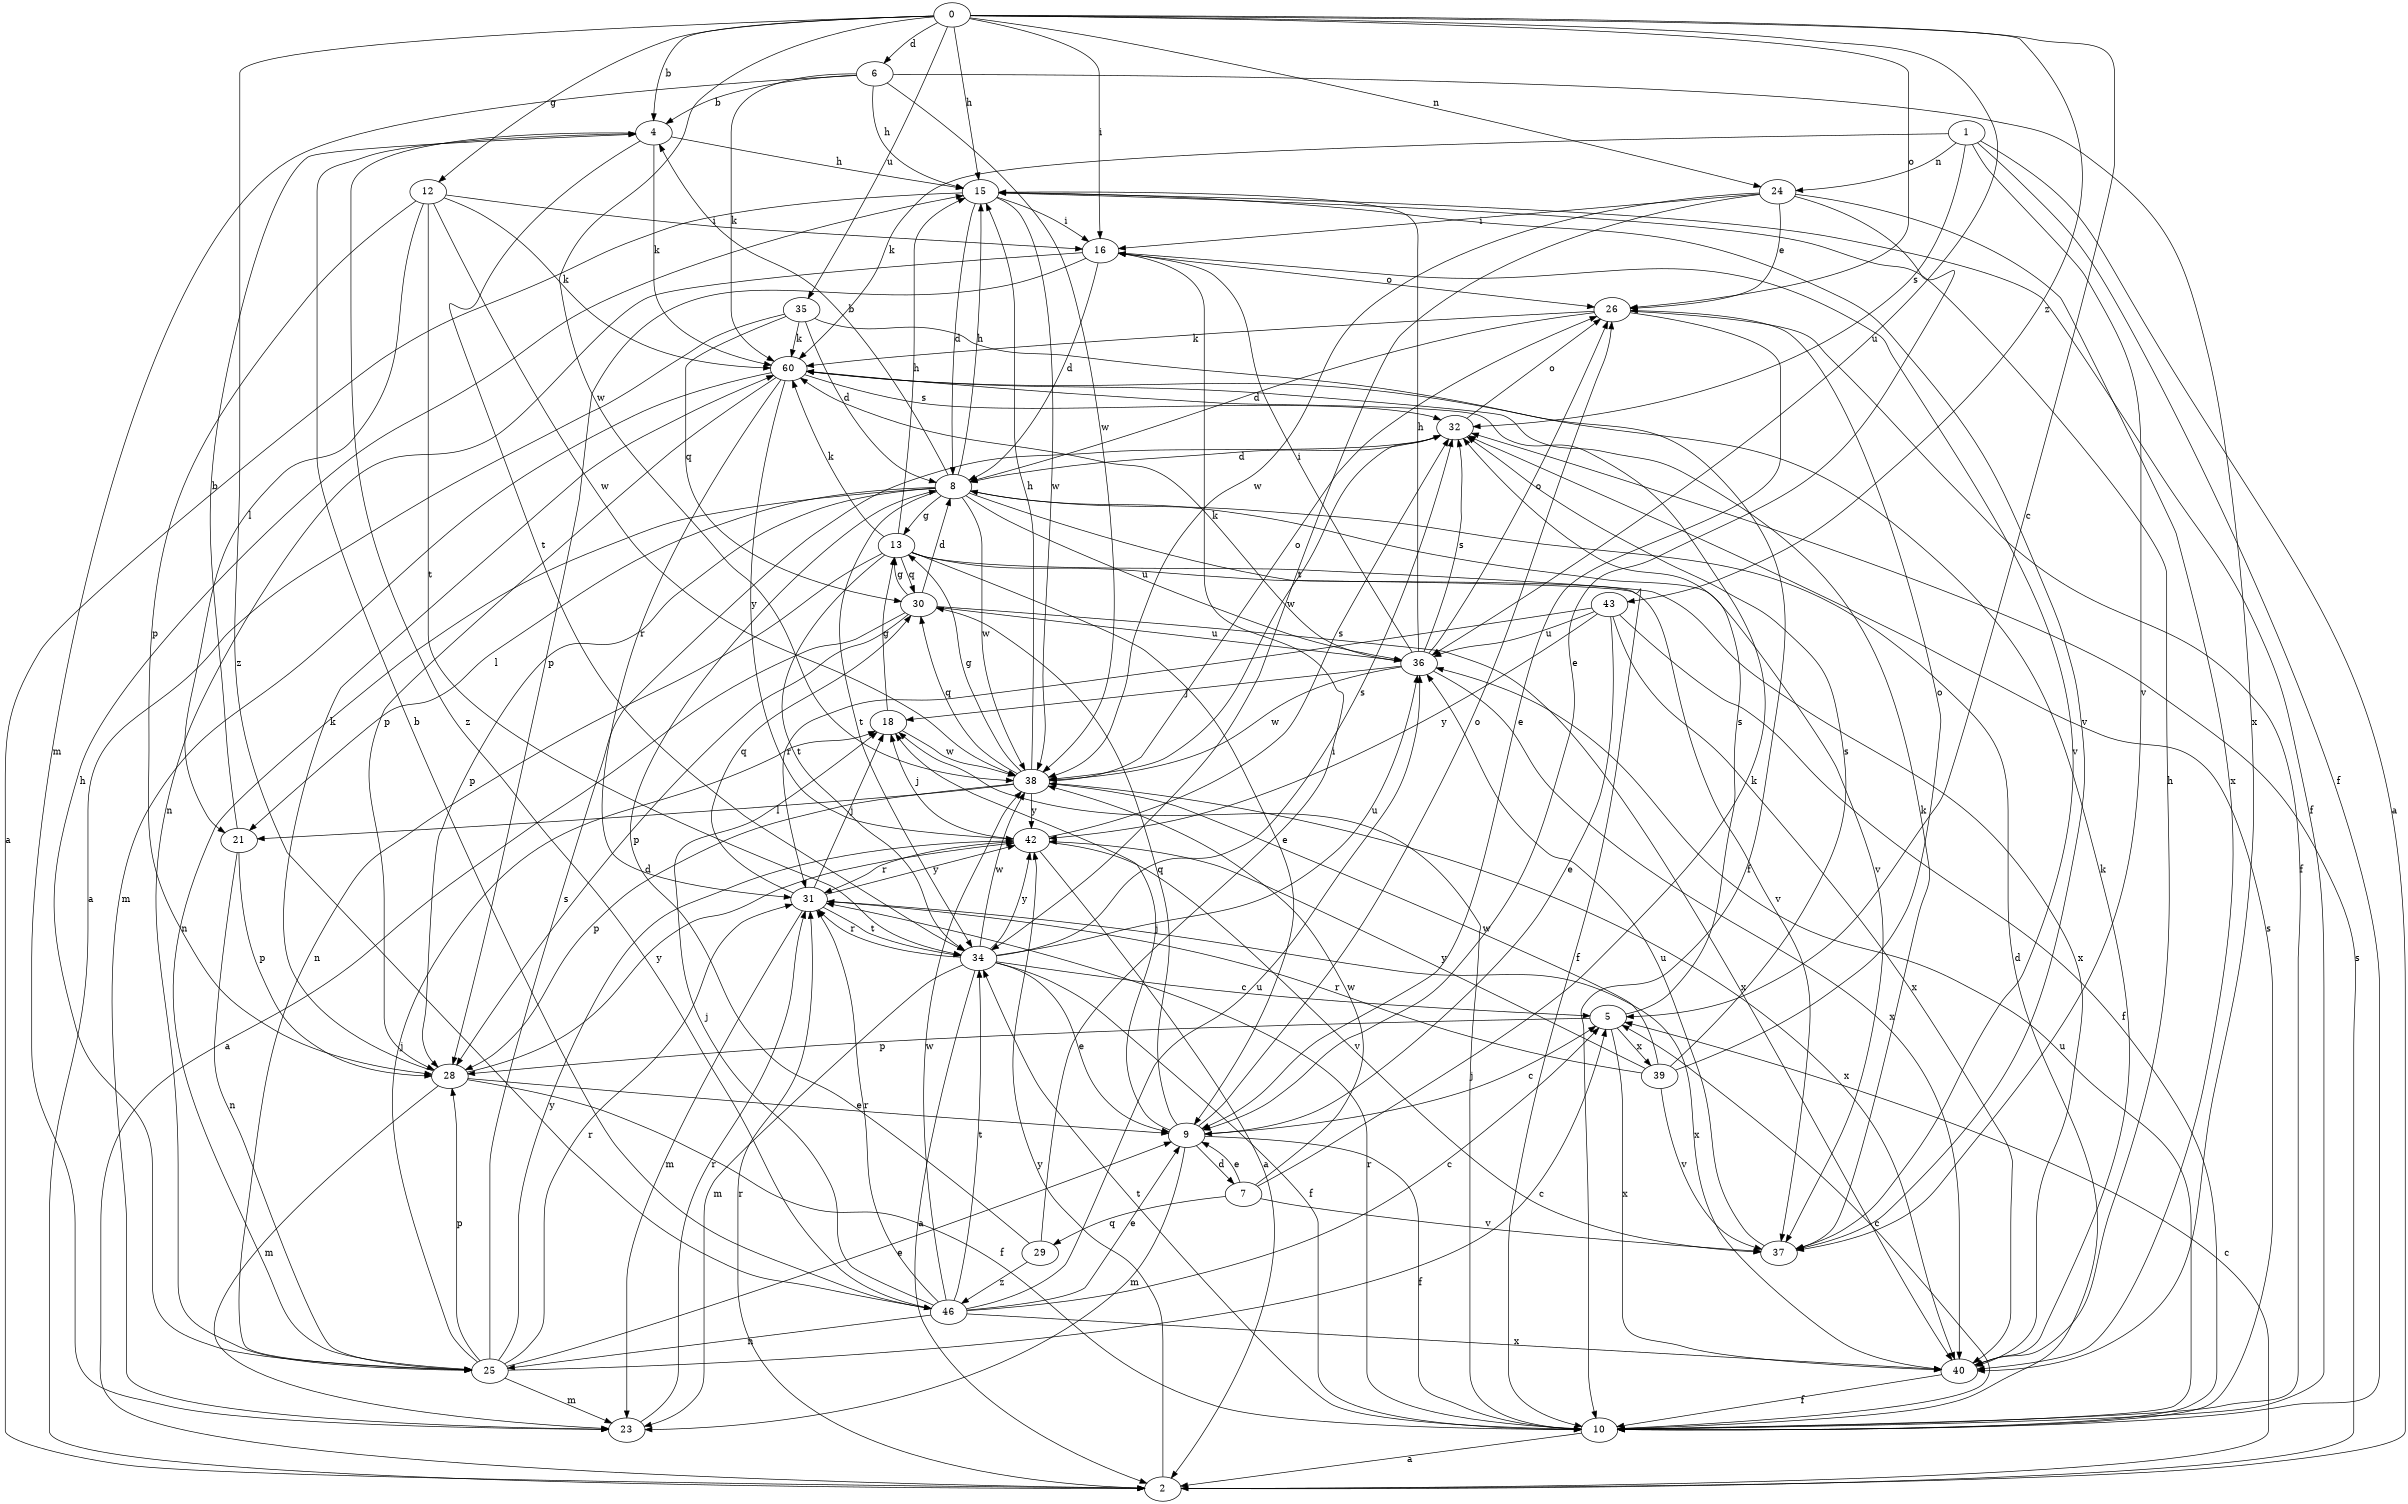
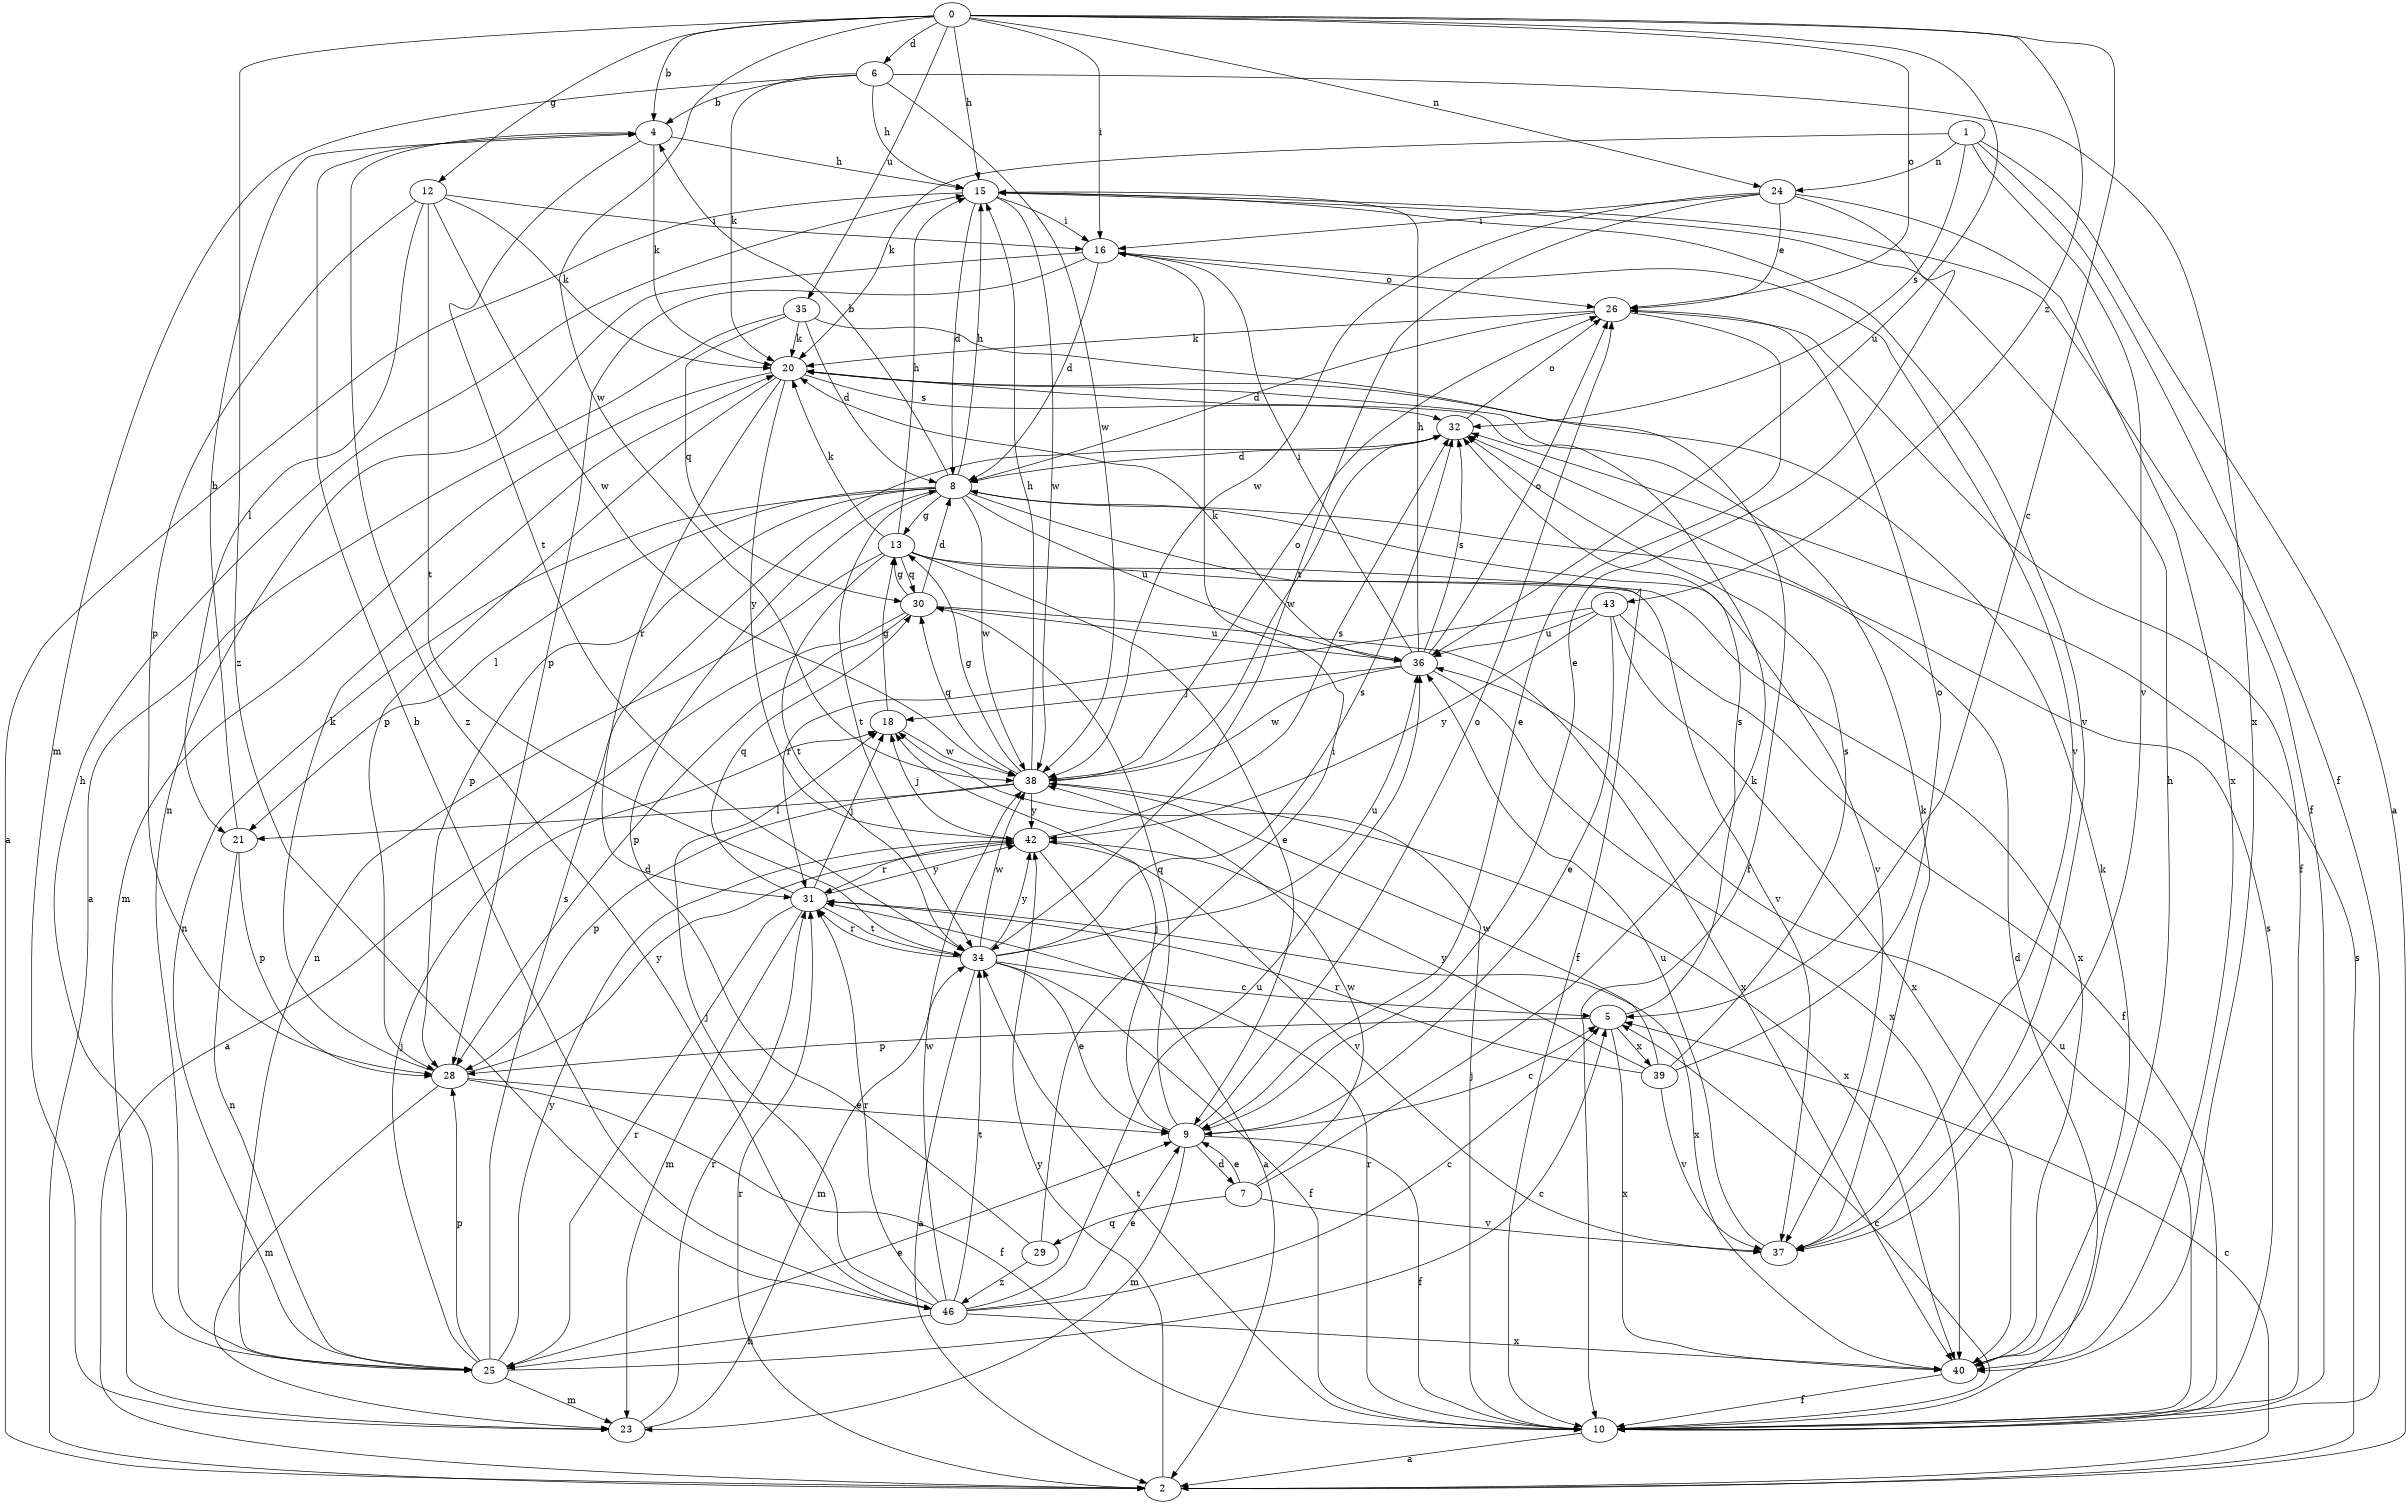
node "60": label "60" -> "20"
edge "25" -> "31": reversed
edge "34" -> "23": reversed
